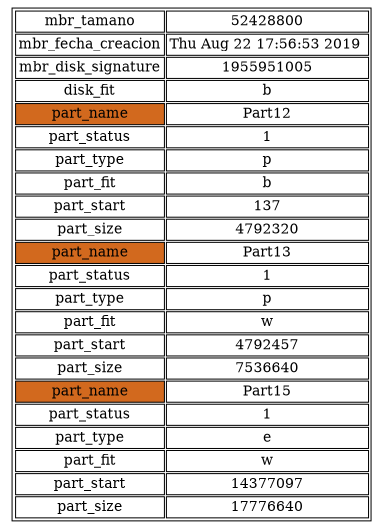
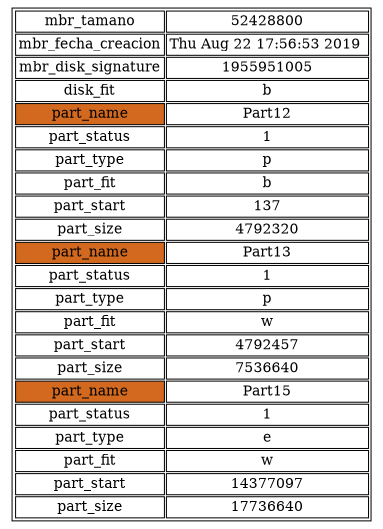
node "mbr_tamano": text "17776640" -> "17736640"
